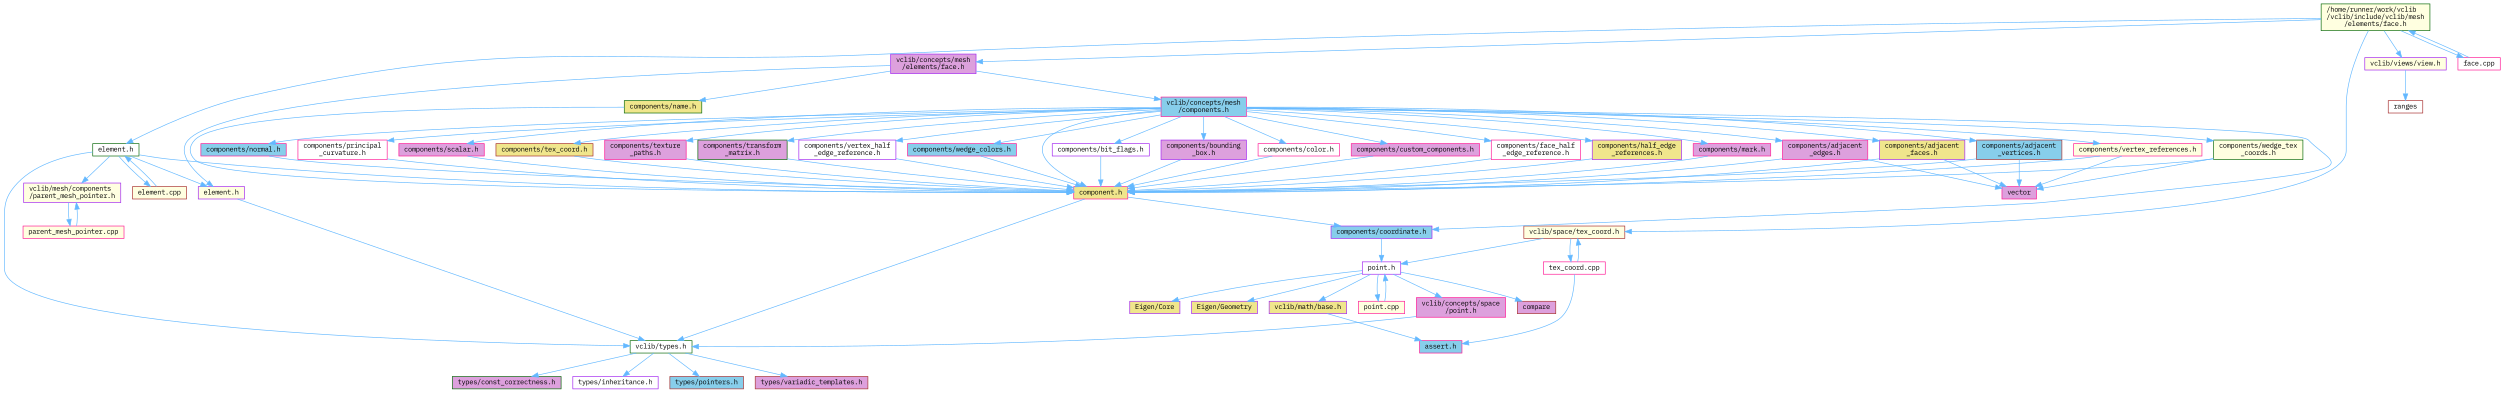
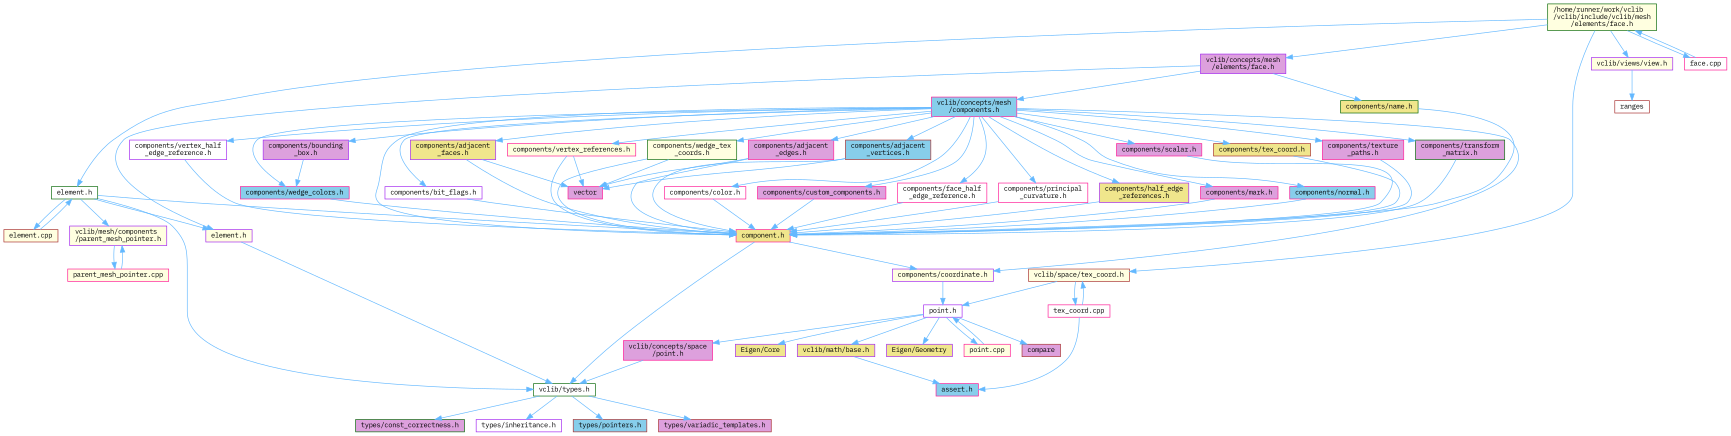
edge "components/bounding _box.h" -> "component.h": now "components/bounding _box.h" -> "components/wedge_colors.h"
node "components/coordinate.h": fillcolor skyblue -> lightyellow
